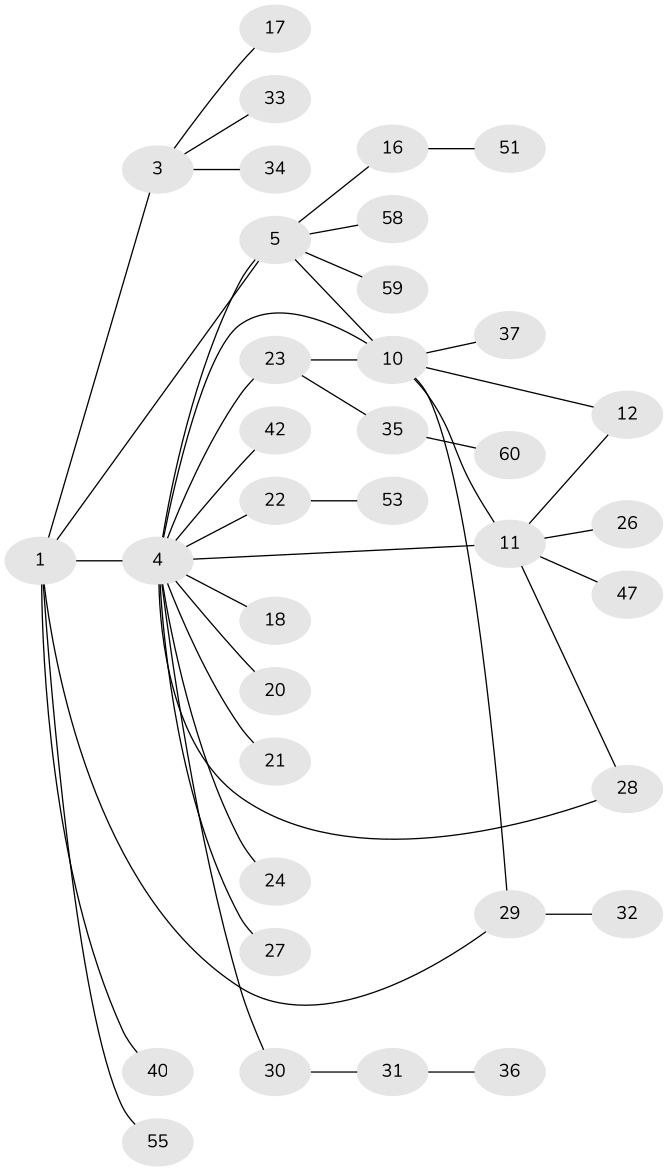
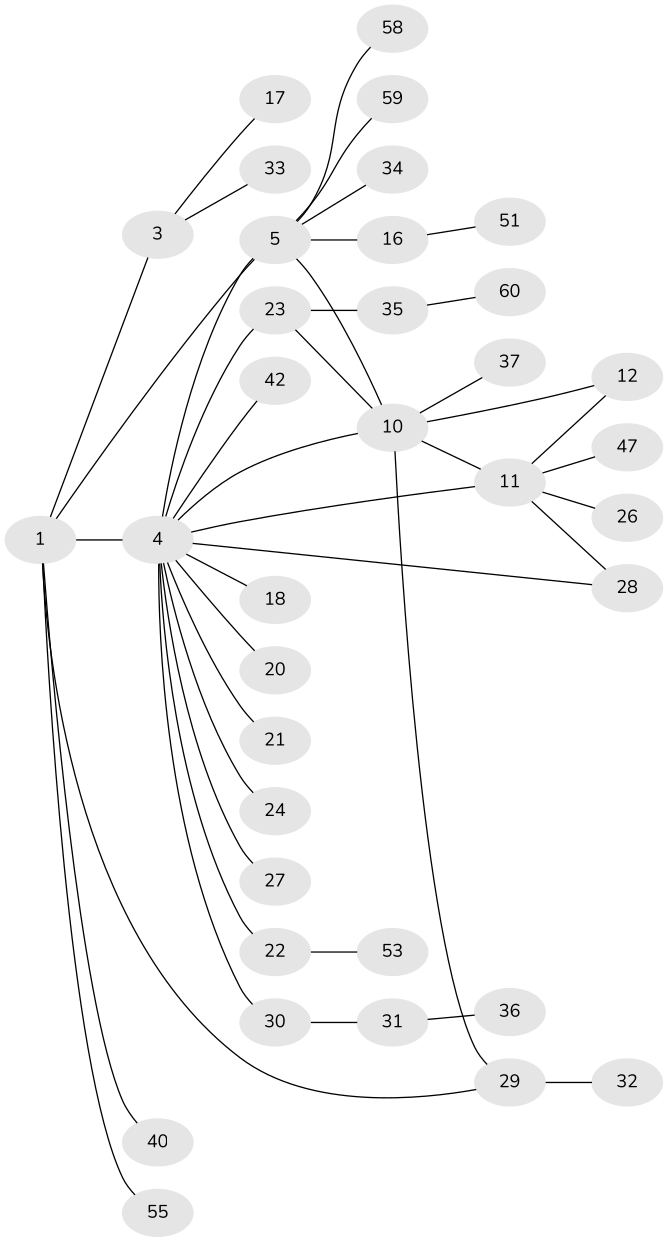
edge "3" -- "34": now "5" -- "34"
